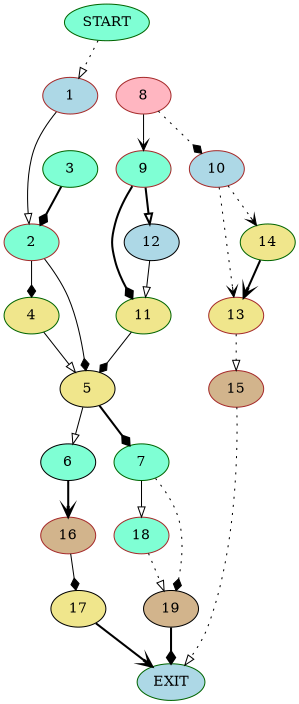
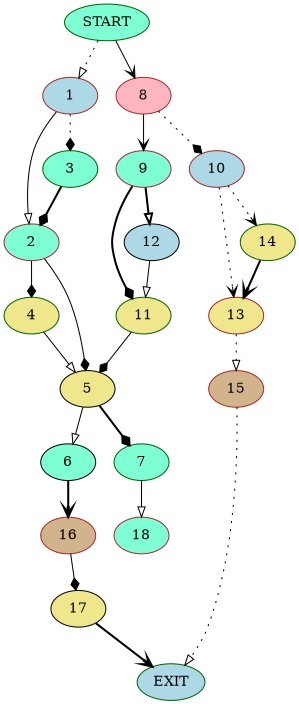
edge "START" -> "8": added
edge "1" -> "3": added
node "19": removed
